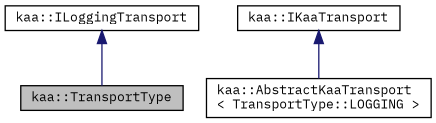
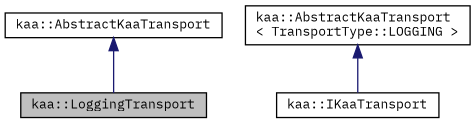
node "kaa::ILoggingTransport": label "kaa::ILoggingTransport" -> "kaa::AbstractKaaTransport"
edge "kaa::AbstractKaaTransport < TransportType::LOGGING >" -> "kaa::IKaaTransport": reversed
node "kaa::TransportType": label "kaa::TransportType" -> "kaa::LoggingTransport"
